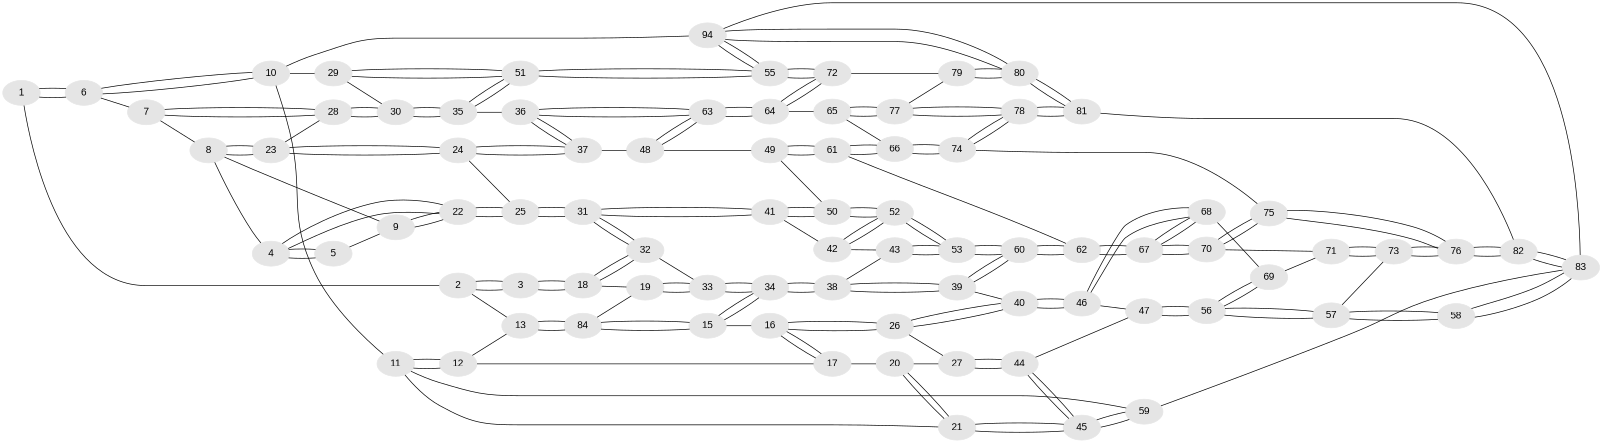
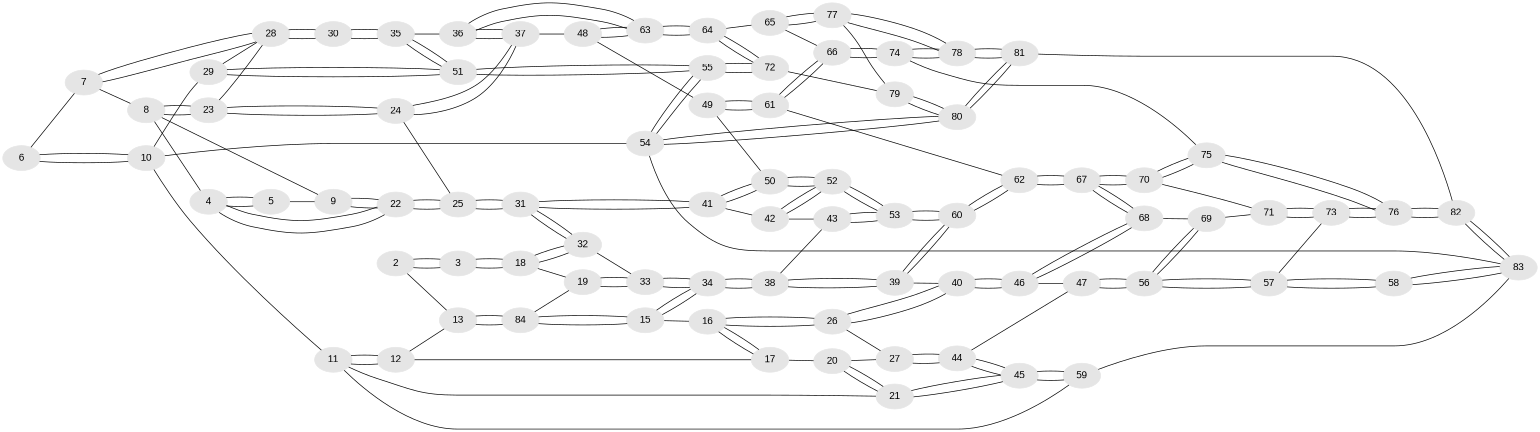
node "94": label "94" -> "54"
node "1": removed
edge "29" -- "30": now "29" -- "28"
